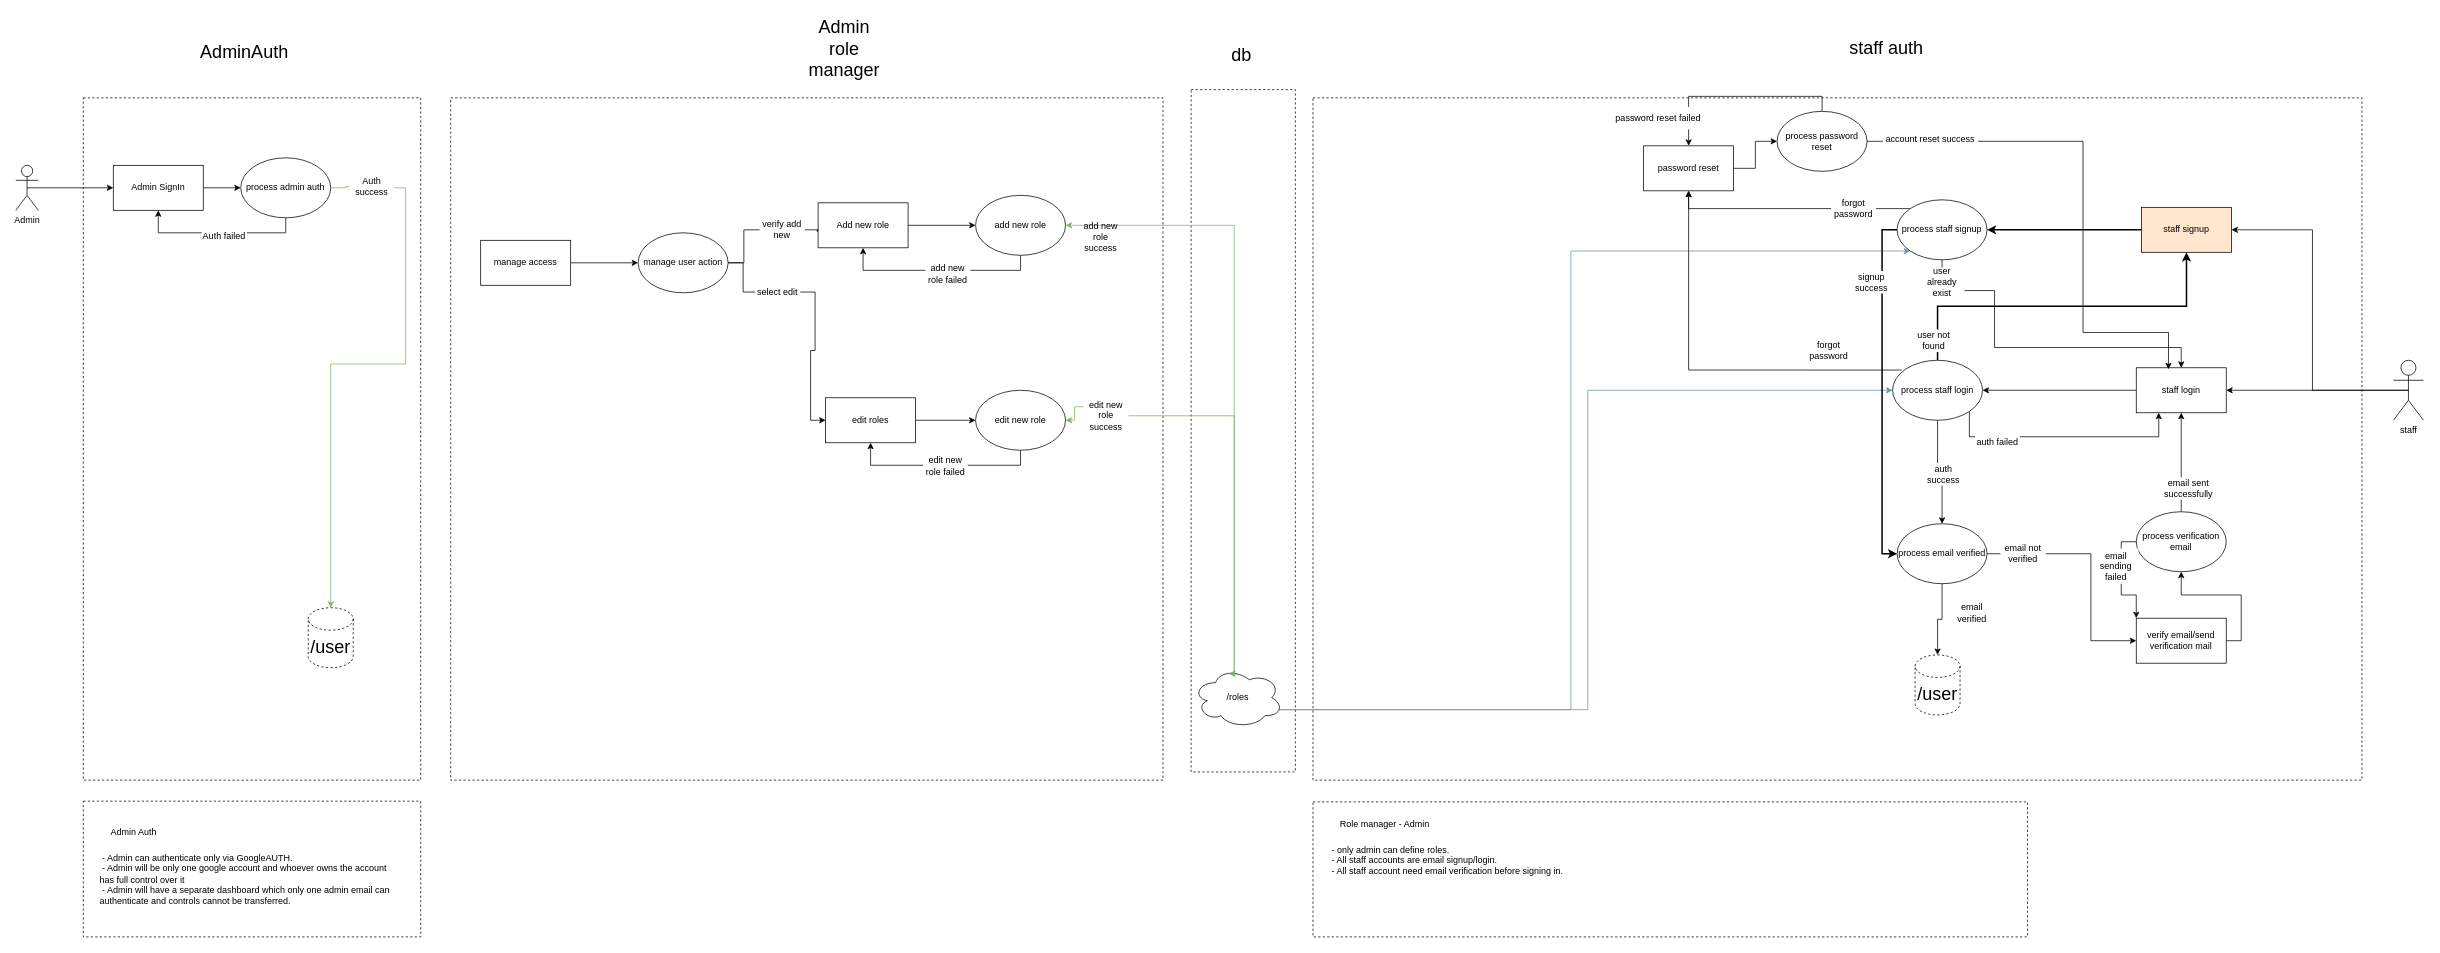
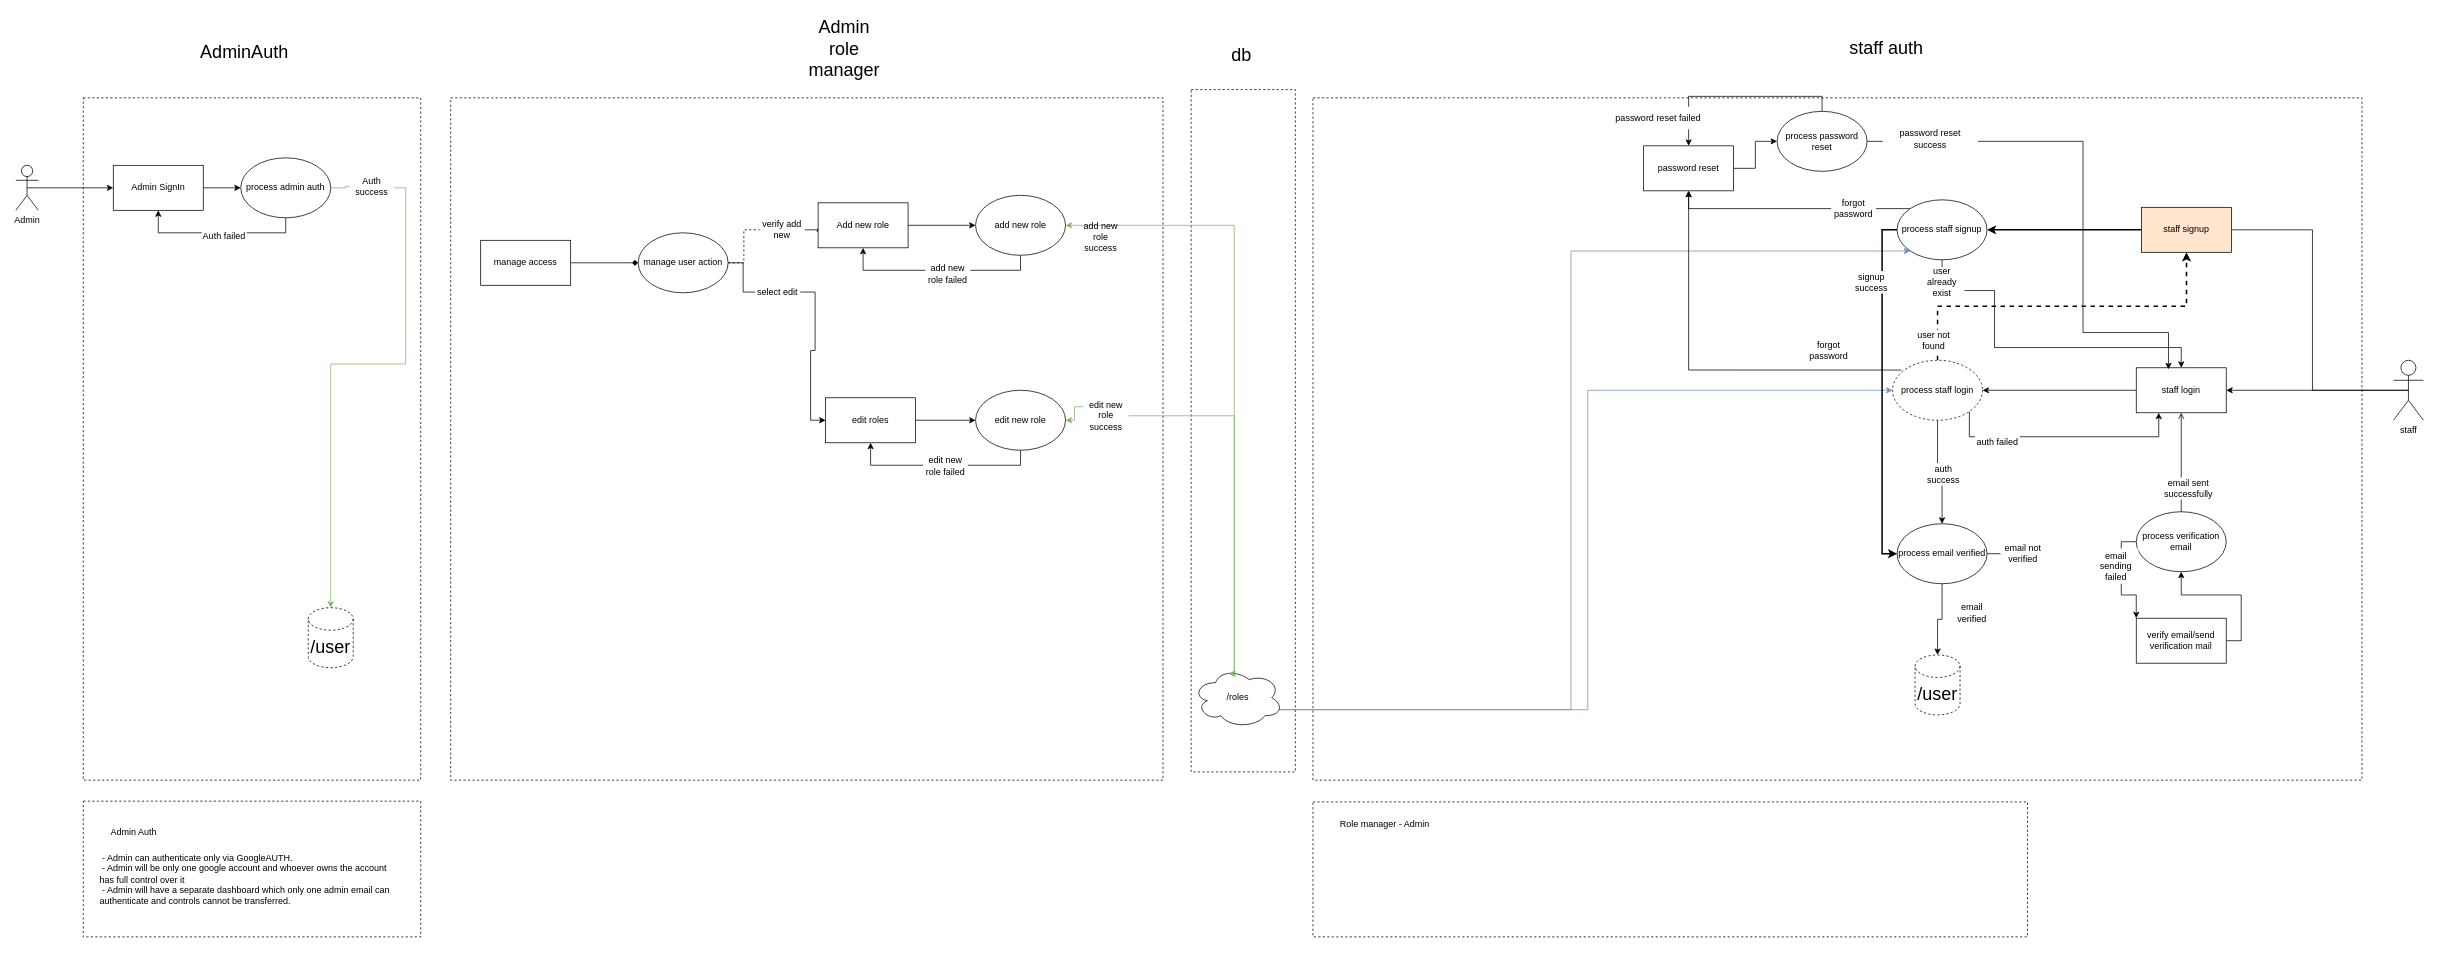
node "account reset success": label "account reset success" -> "password reset success"
edge "staff" -> "staff signup": arrowhead classic -> none
edge "verify add new" -- "manage user action": style solid -> dashed
edge "manage access" -> "manage user action": arrowhead classic -> diamond
edge "process staff login" -> "staff signup": style solid -> dashed
node "process staff login": style solid -> dashed
edge "process verification email" -> "staff login": arrowhead classic -> open
edge "email not verified" -> "verify email/send verification mail": removed
node "- only admin can define roles. - All staff accounts are email signup/login. - All staff account need email verification before signing in.": removed
